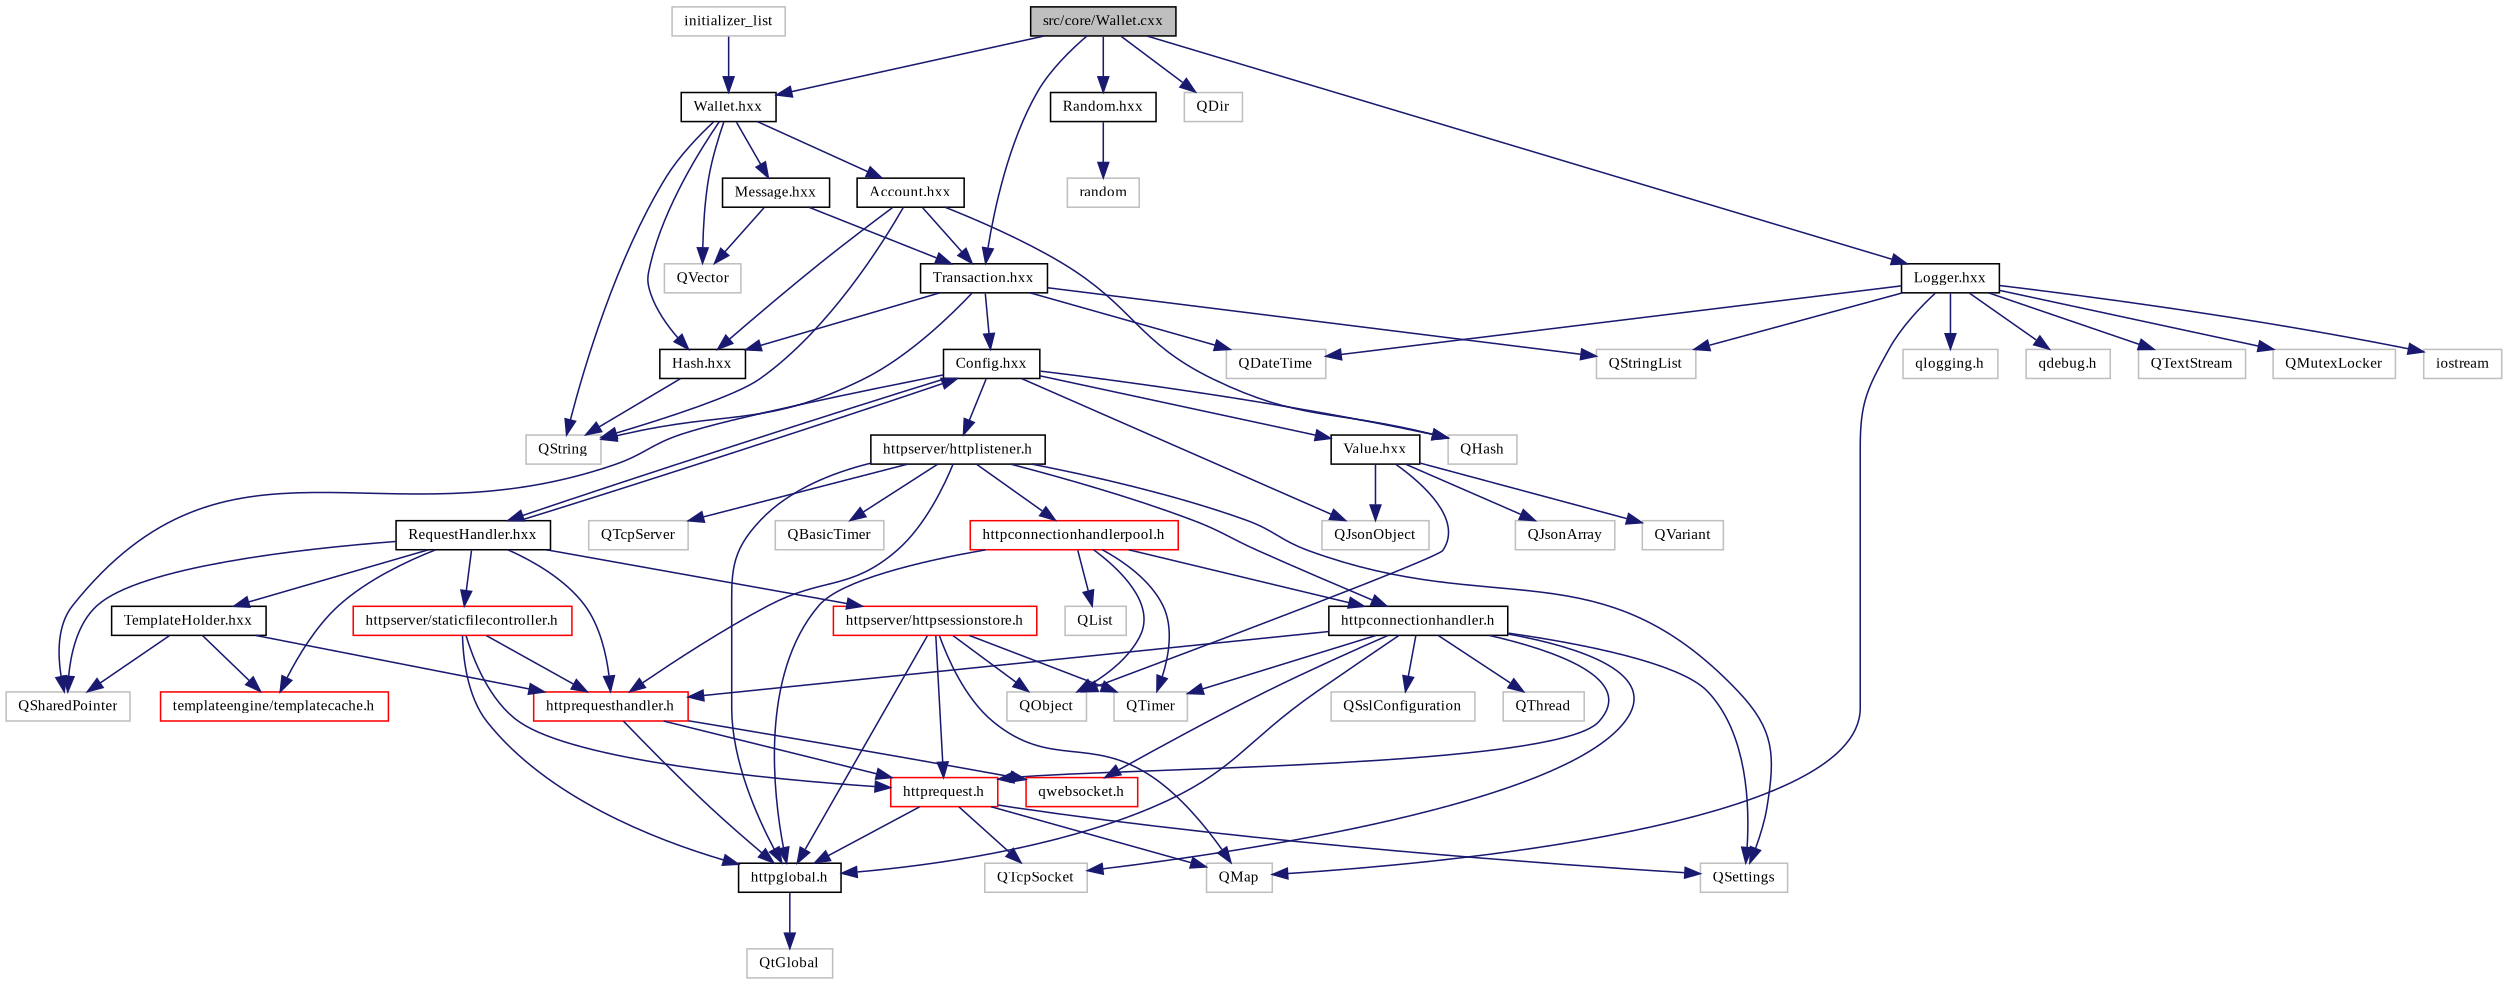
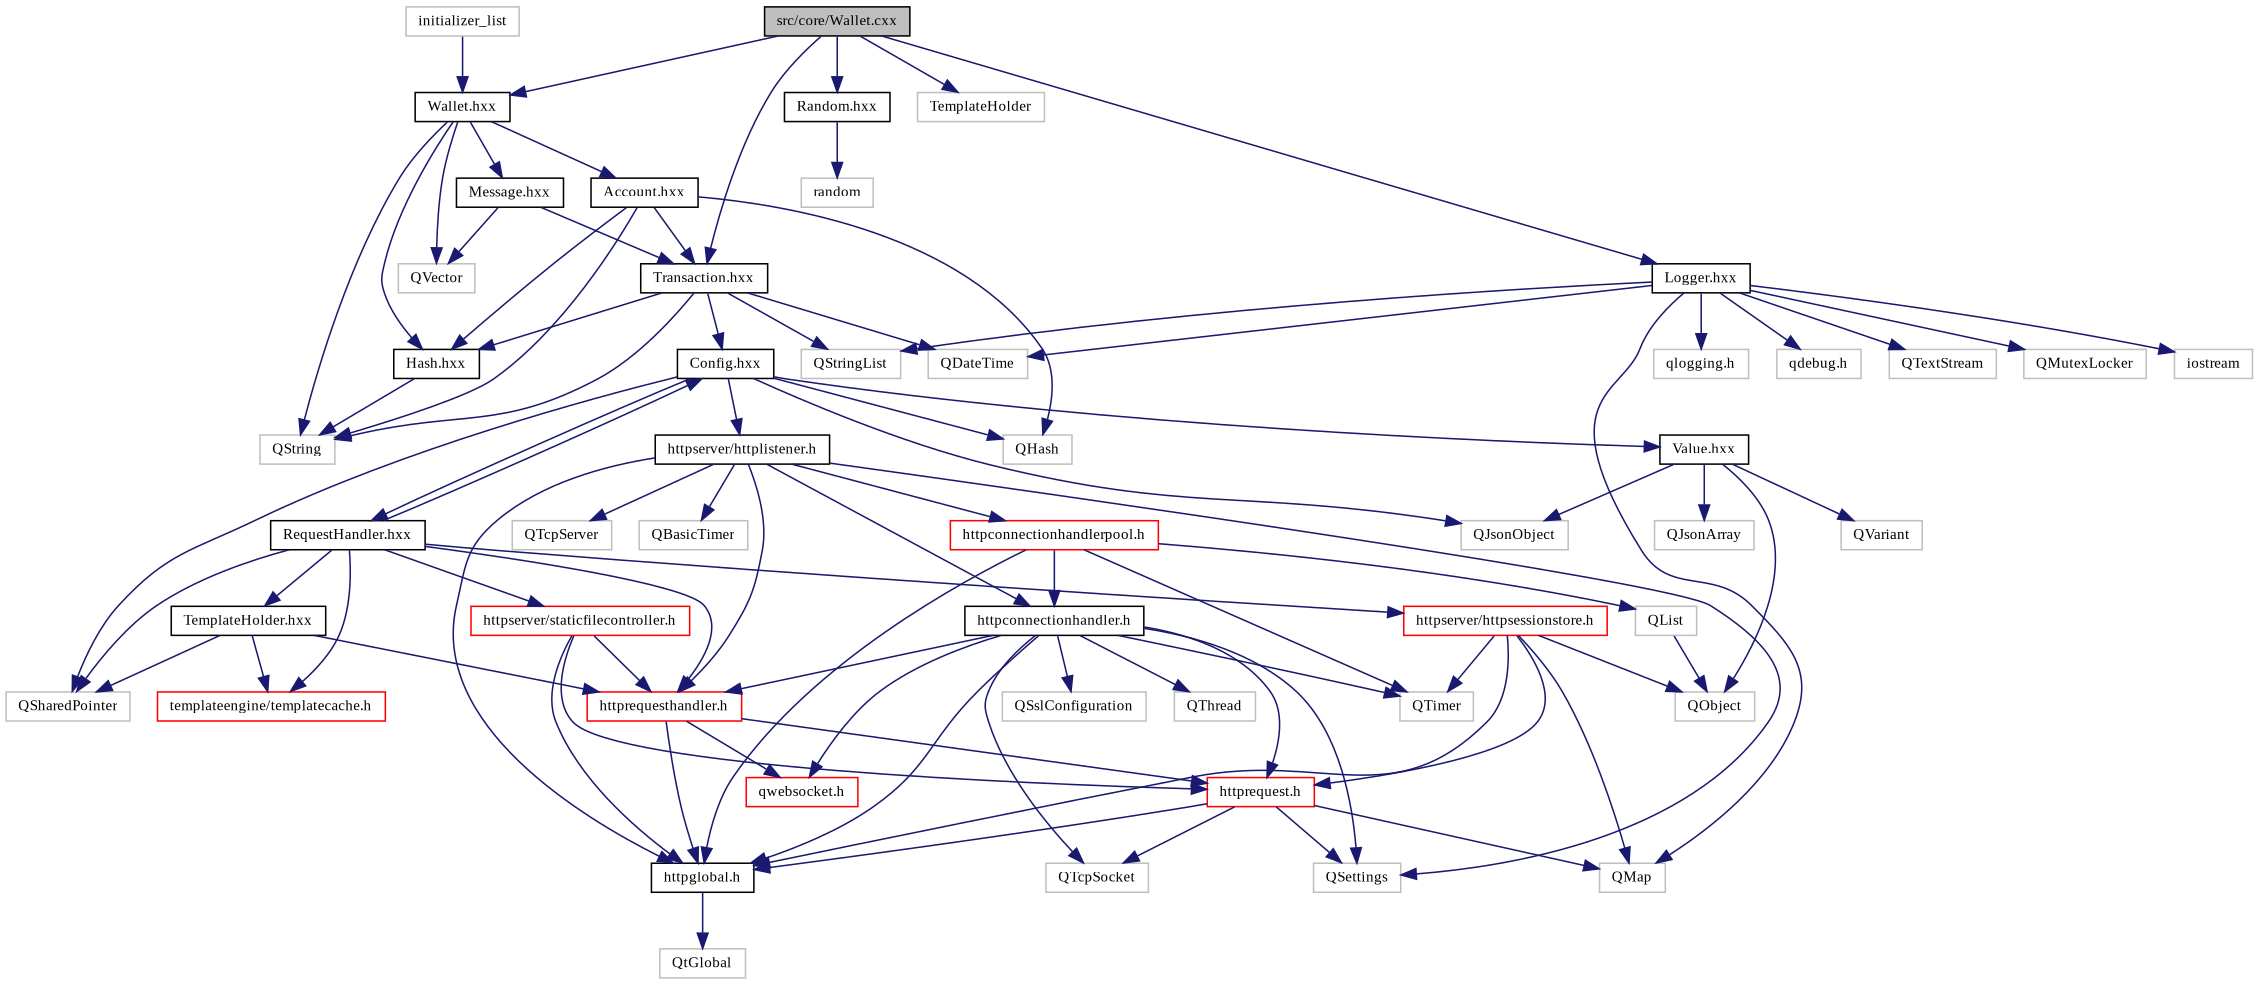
node "QDir": label "QDir" -> "TemplateHolder"
edge "httpconnectionhandlerpool.h" -> "QObject": now "QList" -> "QObject"
